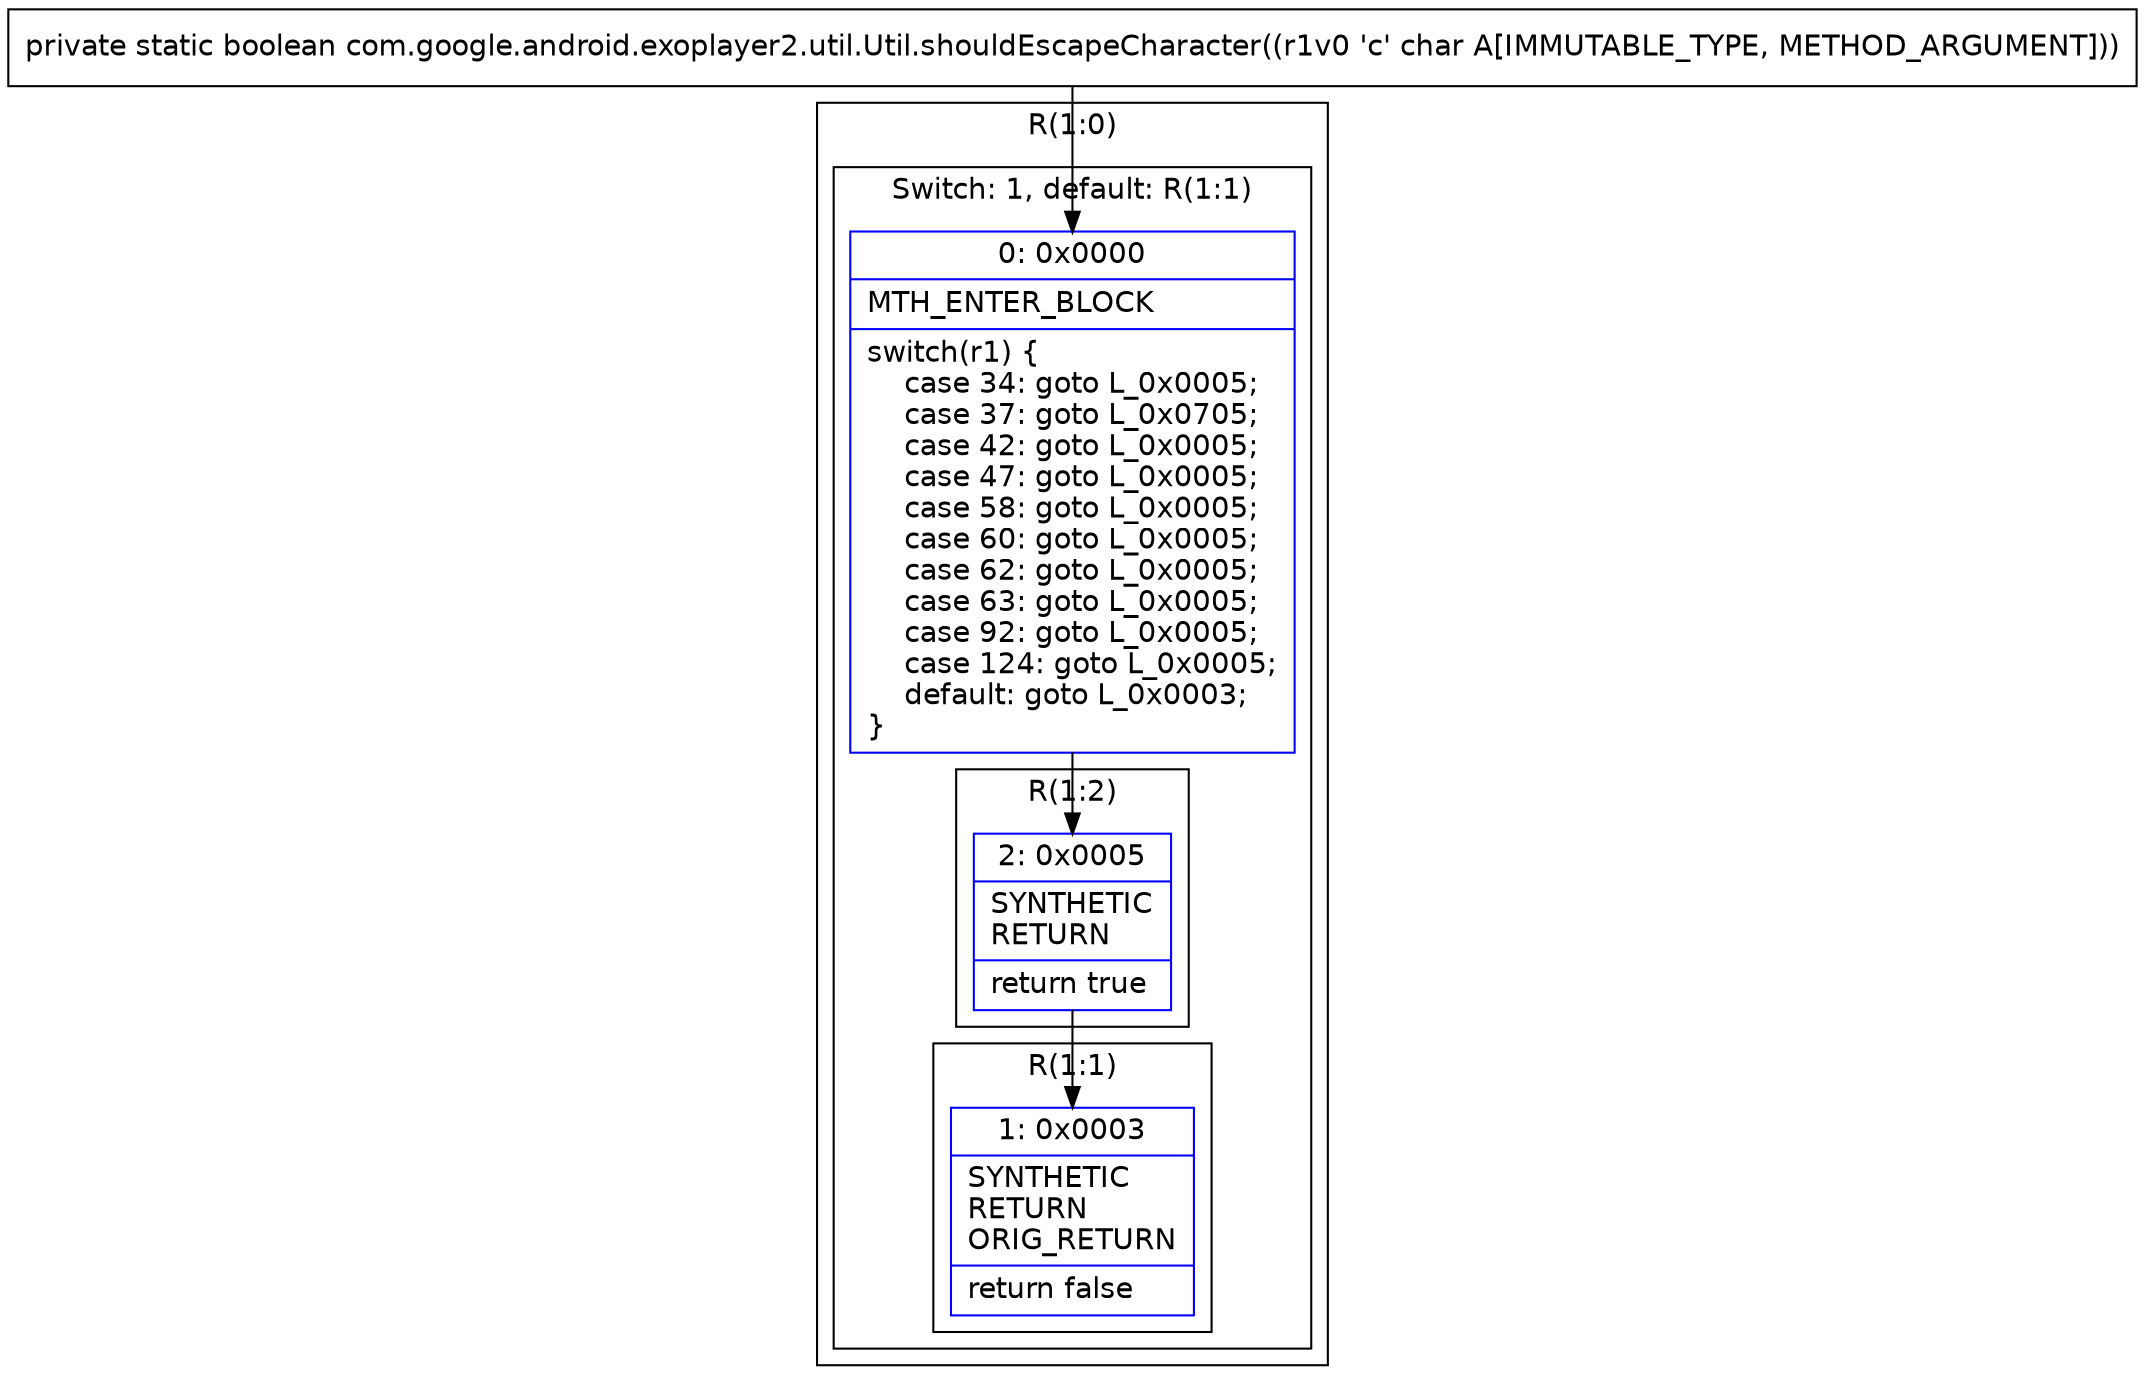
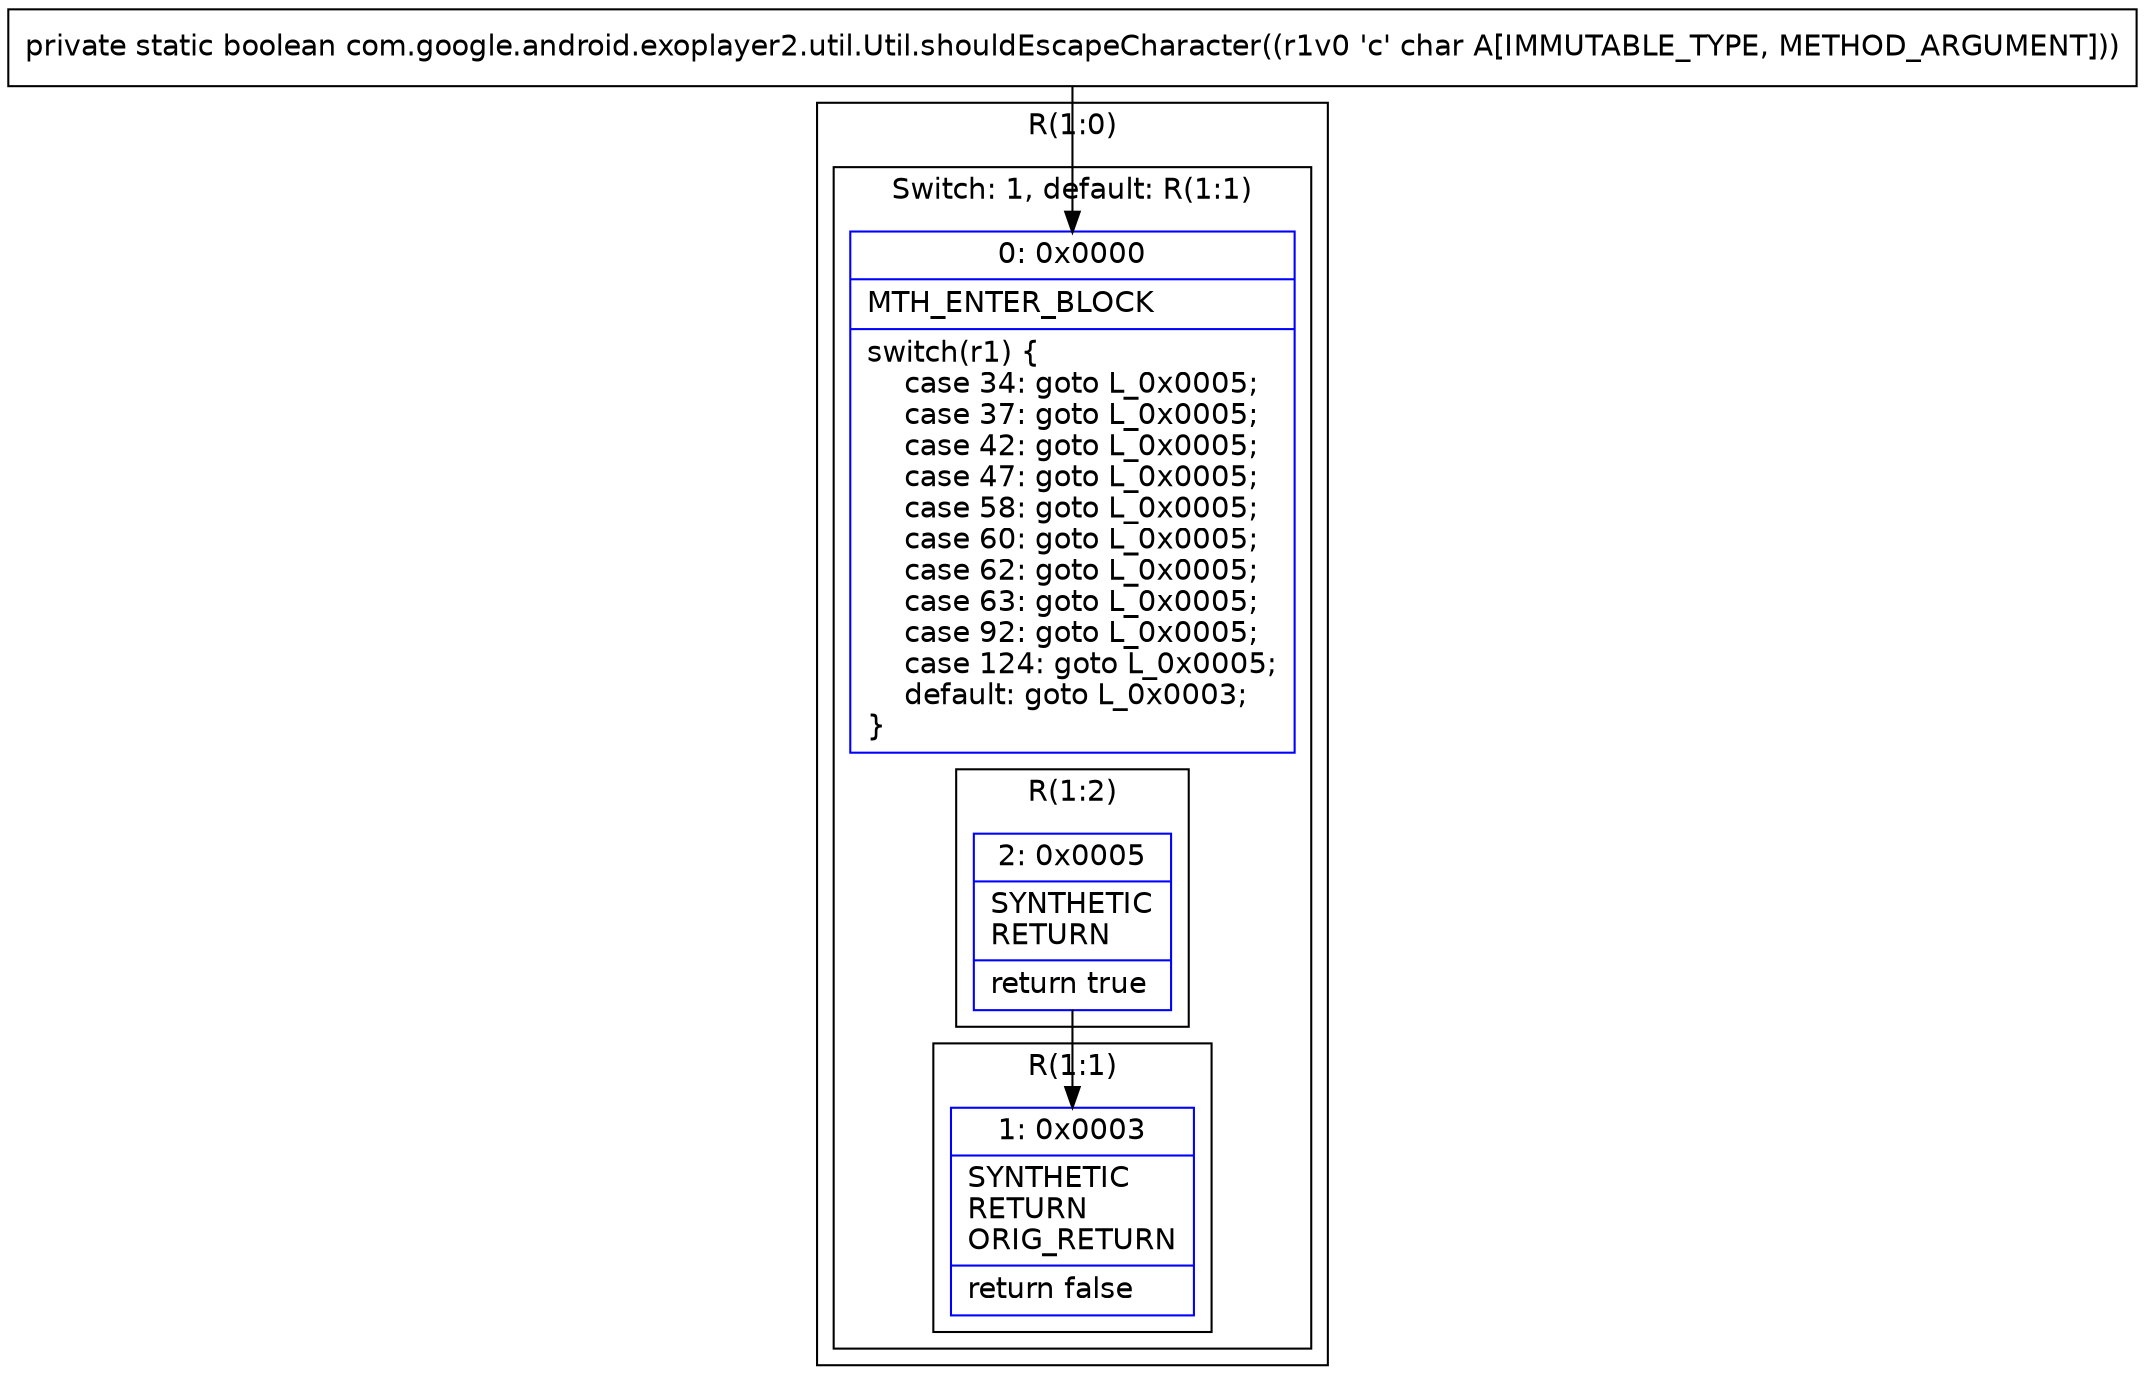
node "0: 0x0000": text "case 37: goto L_0x0705;" -> "case 37: goto L_0x0005;"
edge "0: 0x0000" -> "2: 0x0005": removed
